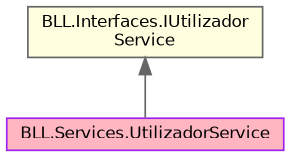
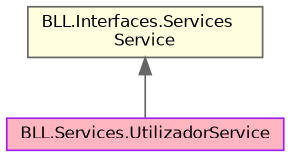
node "BLL.Interfaces.IUtilizador Service": label "BLL.Interfaces.IUtilizador Service" -> "BLL.Interfaces.Services Service"
